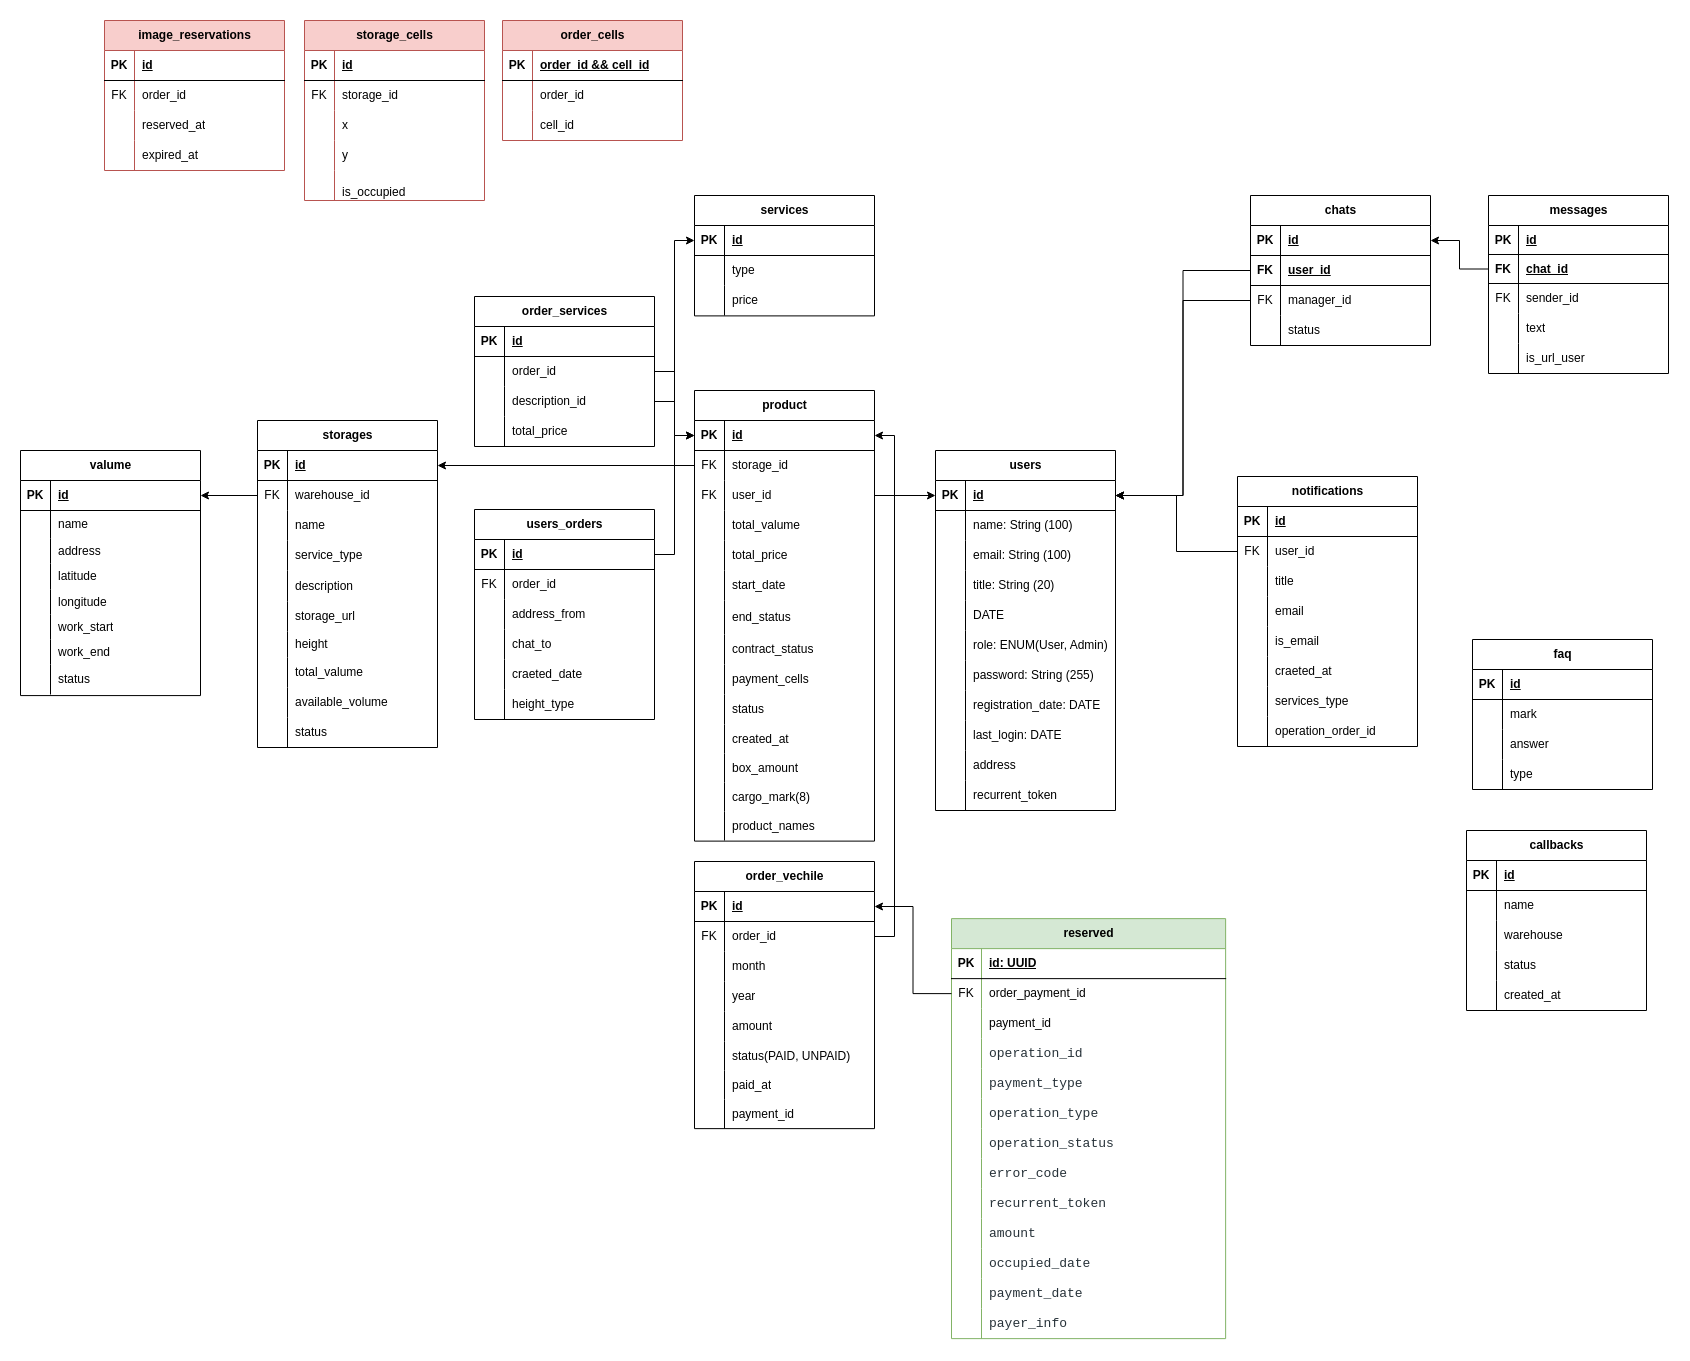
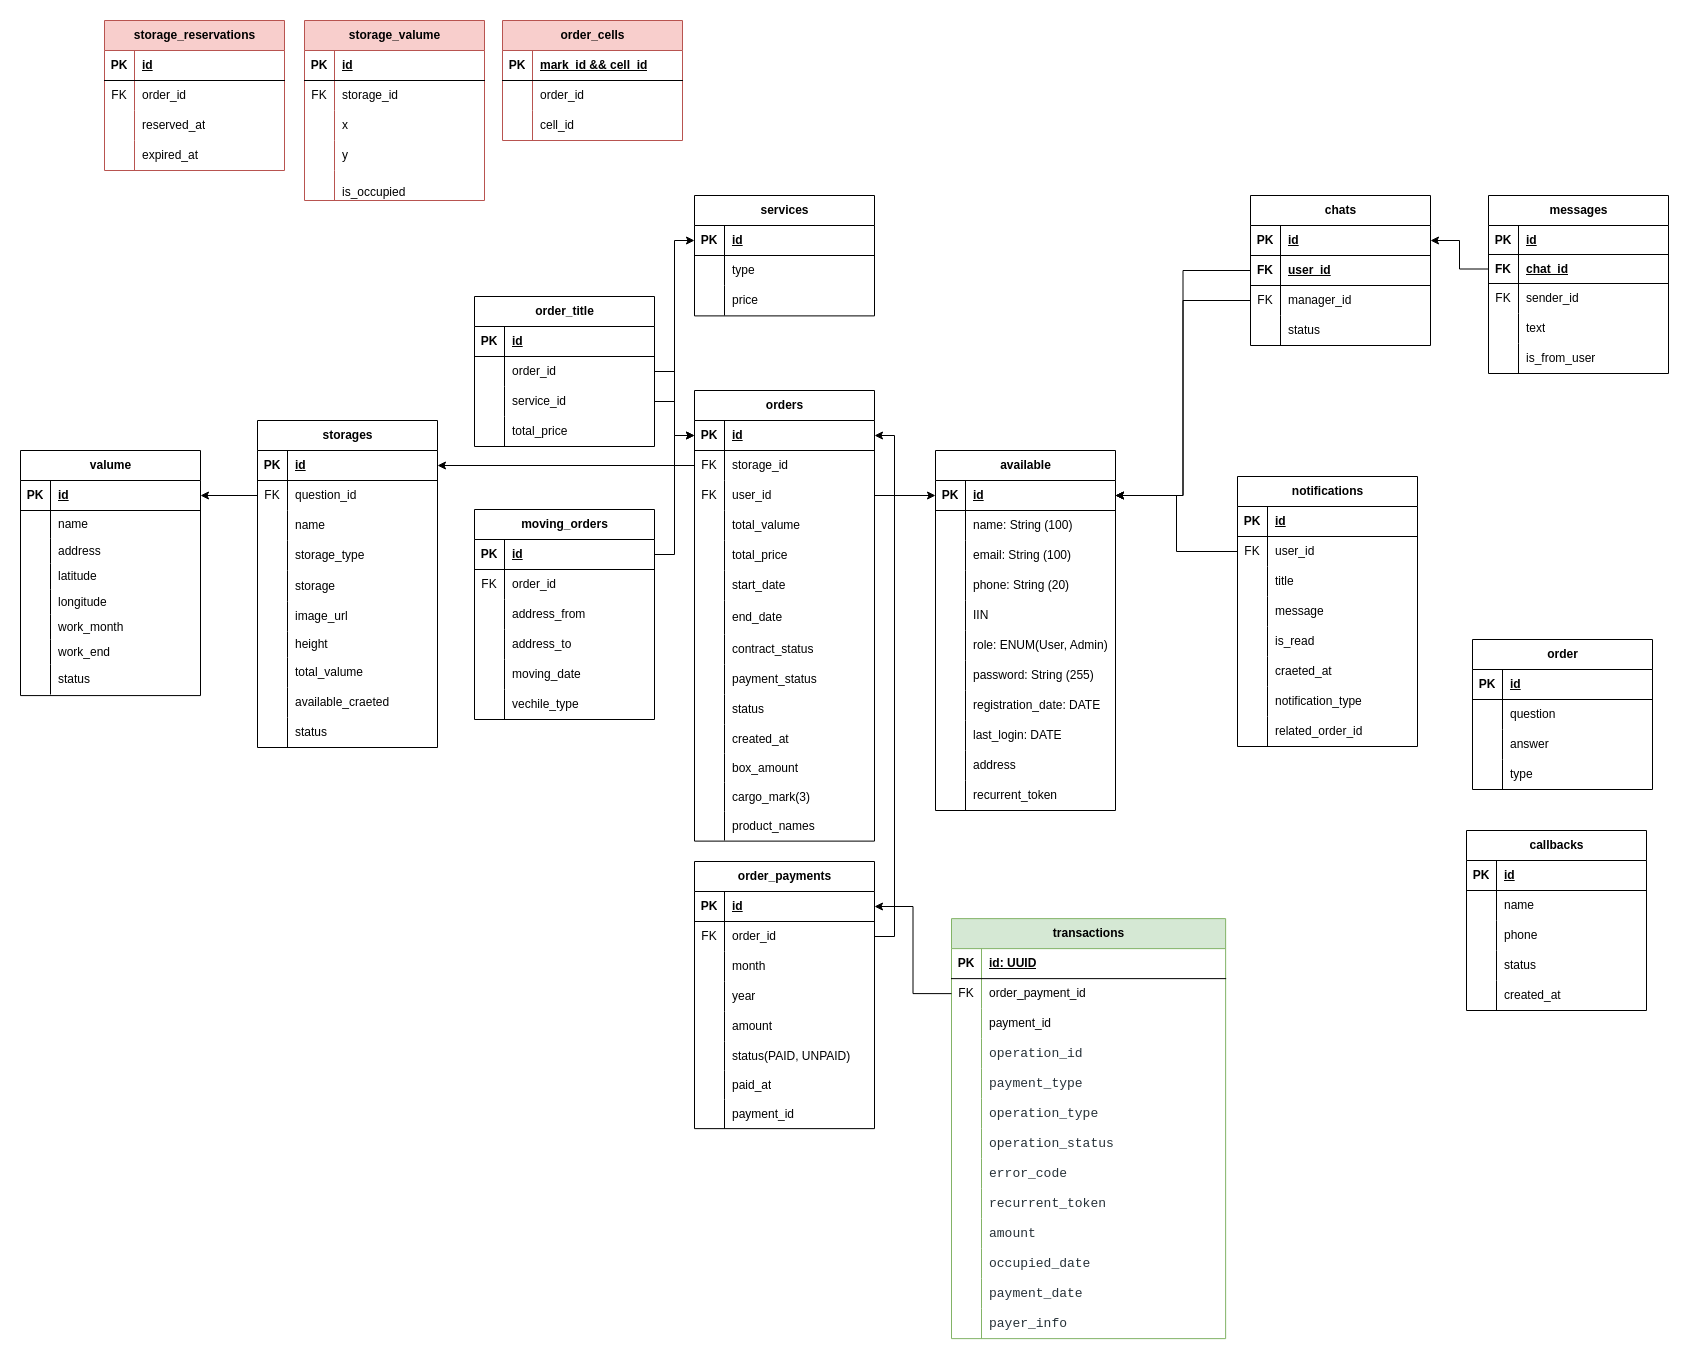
node "image_reservations": label "image_reservations" -> "storage_reservations"
node "storage_cells": label "storage_cells" -> "storage_valume"
node "order_id && cell_id": label "order_id && cell_id" -> "mark_id && cell_id"
node "order_services": label "order_services" -> "order_title"
node "is_url_user": label "is_url_user" -> "is_from_user"
node "description_id": label "description_id" -> "service_id"
node "product": label "product" -> "orders"
node "users": label "users" -> "available"
node "warehouse_id": label "warehouse_id" -> "question_id"
node "users_orders": label "users_orders" -> "moving_orders"
node "service_type": label "service_type" -> "storage_type"
node "title: String (20)": label "title: String (20)" -> "phone: String (20)"
node "description": label "description" -> "storage"
node "email": label "email" -> "message"
node "DATE": label "DATE" -> "IIN"
node "storage_url": label "storage_url" -> "image_url"
node "end_status": label "end_status" -> "end_date"
node "work_start": label "work_start" -> "work_month"
node "is_email": label "is_email" -> "is_read"
node "chat_to": label "chat_to" -> "address_to"
node "faq": label "faq" -> "order"
node "craeted_date": label "craeted_date" -> "moving_date"
node "payment_cells": label "payment_cells" -> "payment_status"
node "services_type": label "services_type" -> "notification_type"
node "available_volume": label "available_volume" -> "available_craeted"
node "height_type": label "height_type" -> "vechile_type"
node "mark": label "mark" -> "question"
node "operation_order_id": label "operation_order_id" -> "related_order_id"
node "cargo_mark(8)": label "cargo_mark(8)" -> "cargo_mark(3)"
node "order_vechile": label "order_vechile" -> "order_payments"
node "reserved": label "reserved" -> "transactions"
node "warehouse": label "warehouse" -> "phone"
